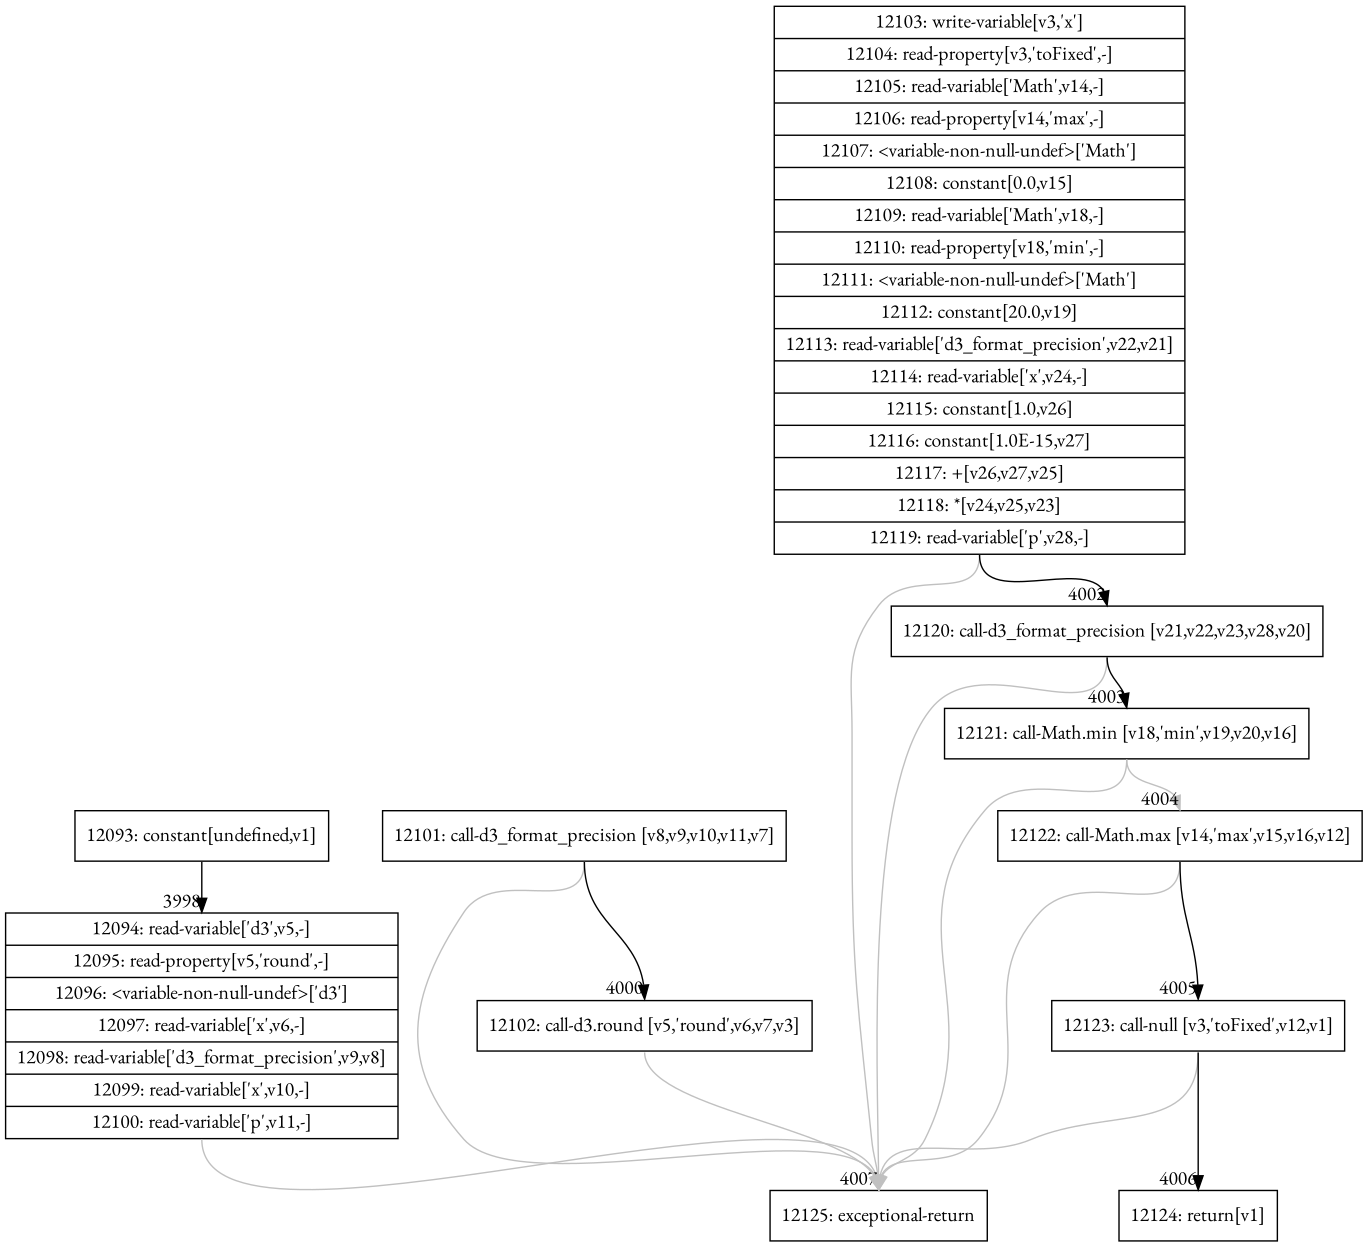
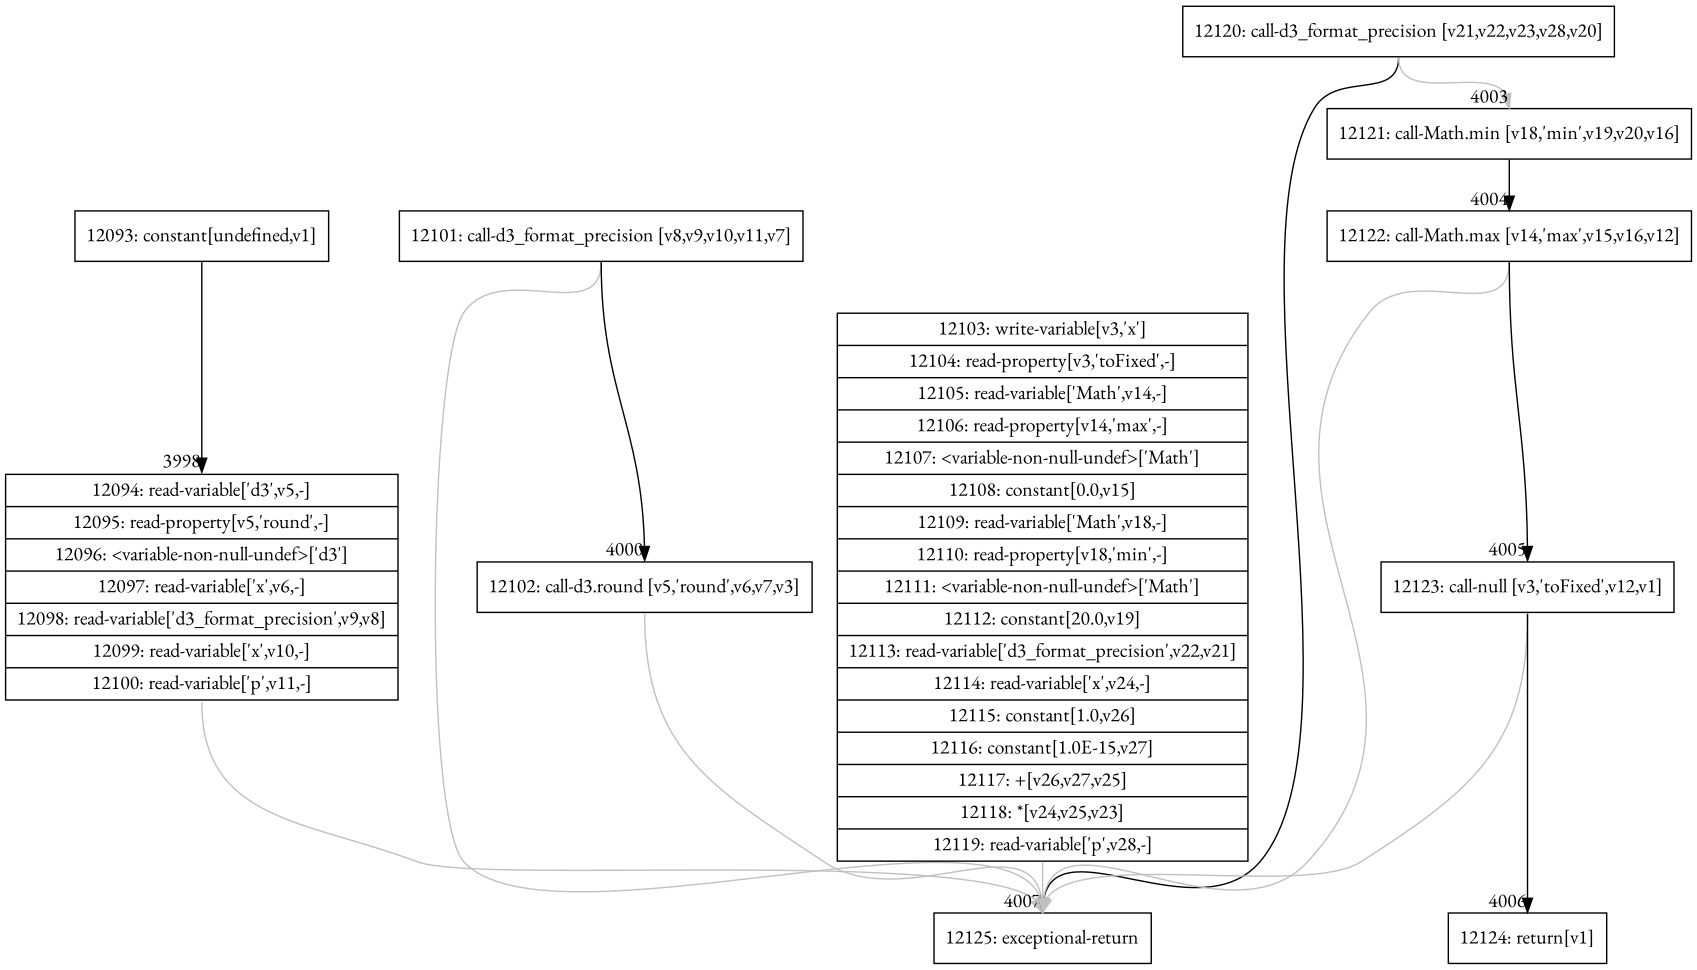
edge "12103: write-variable[v3,'x']" -> "12120: call-d3_format_precision [v21,v22,v23,v28,v20]": removed
edge "12120: call-d3_format_precision [v21,v22,v23,v28,v20]" -> "12121: call-Math.min [v18,'min',v19,v20,v16]": color black -> gray
edge "12121: call-Math.min [v18,'min',v19,v20,v16]" -> "12122: call-Math.max [v14,'max',v15,v16,v12]": color gray -> black
edge "12120: call-d3_format_precision [v21,v22,v23,v28,v20]" -> "12125: exceptional-return": color gray -> black
edge "12121: call-Math.min [v18,'min',v19,v20,v16]" -> "12125: exceptional-return": removed
